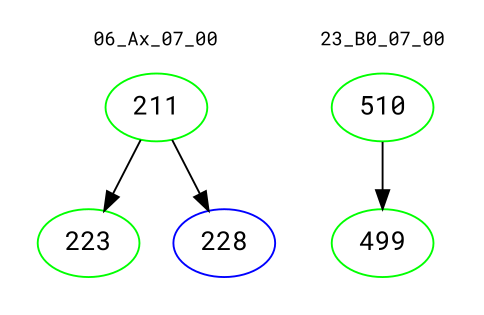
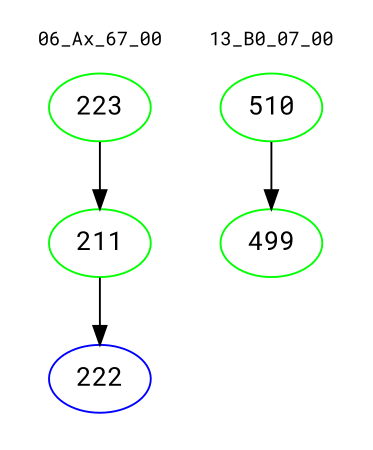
cluster "06_Ax_07_00": label "06_Ax_07_00" -> "06_Ax_67_00"
cluster "23_B0_07_00": label "23_B0_07_00" -> "13_B0_07_00"
edge "211" -> "223": reversed
node "228": label "228" -> "222"
